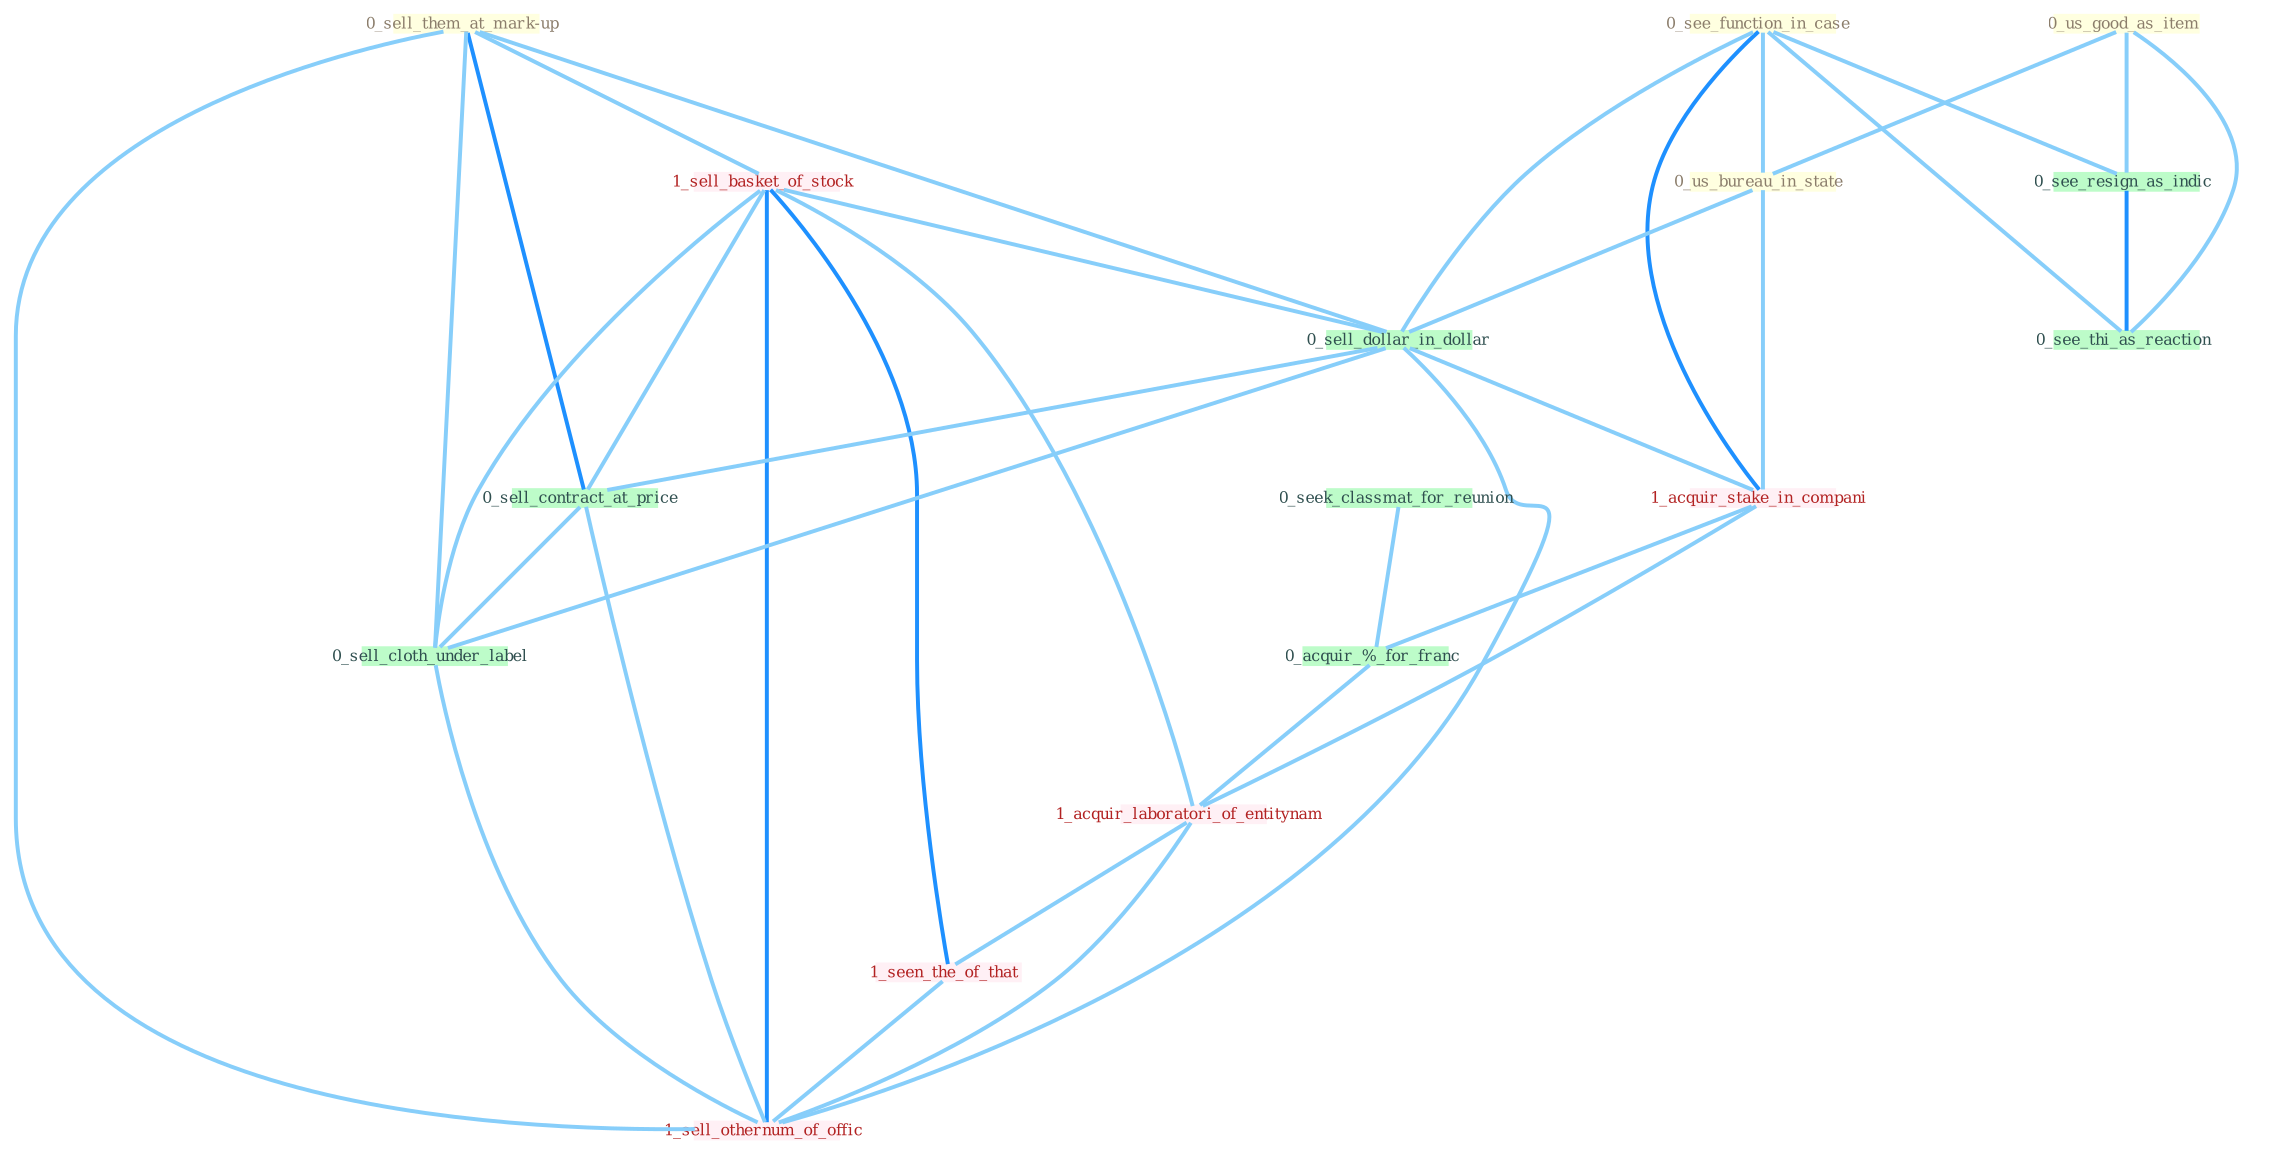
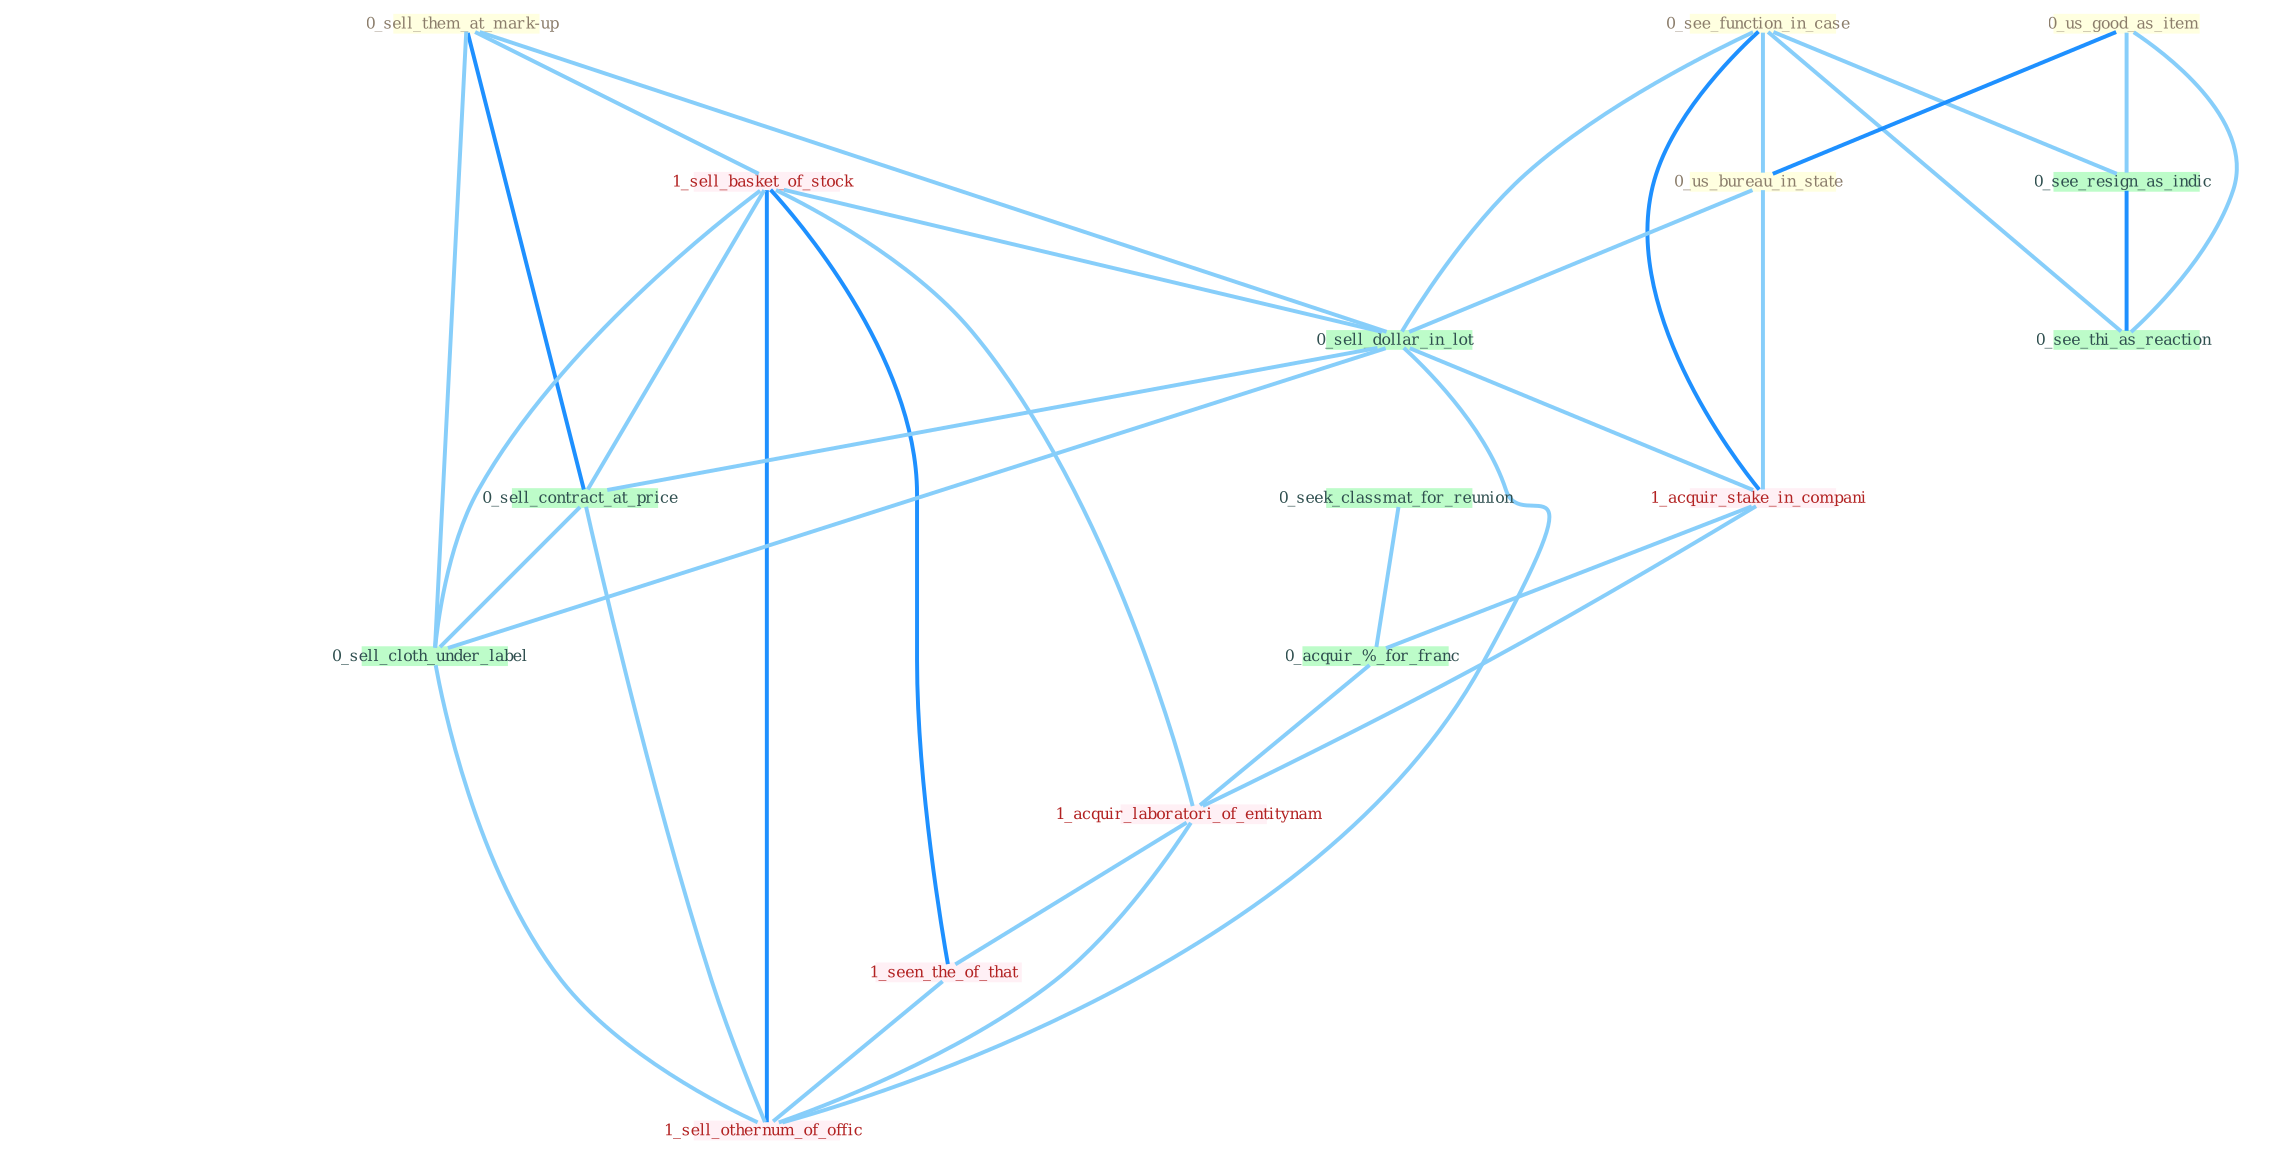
edge "0_us_good_as_item" -- "0_us_bureau_in_state": color #87cefa -> #1e90ff
node "0_sell_dollar_in_dollar": label "0_sell_dollar_in_dollar" -> "0_sell_dollar_in_lot"
edge "0_sell_them_at_mark-up" -- "1_sell_othernum_of_offic": removed
